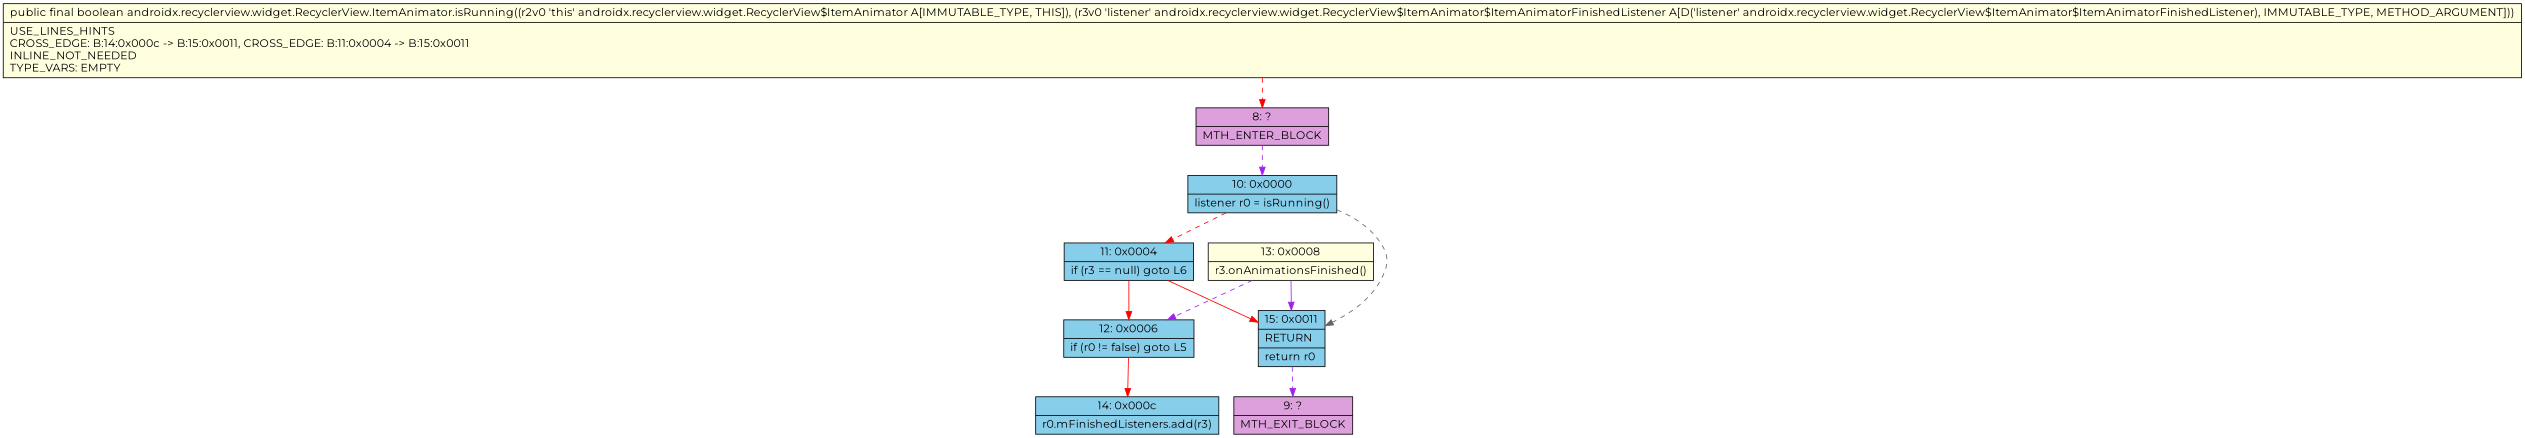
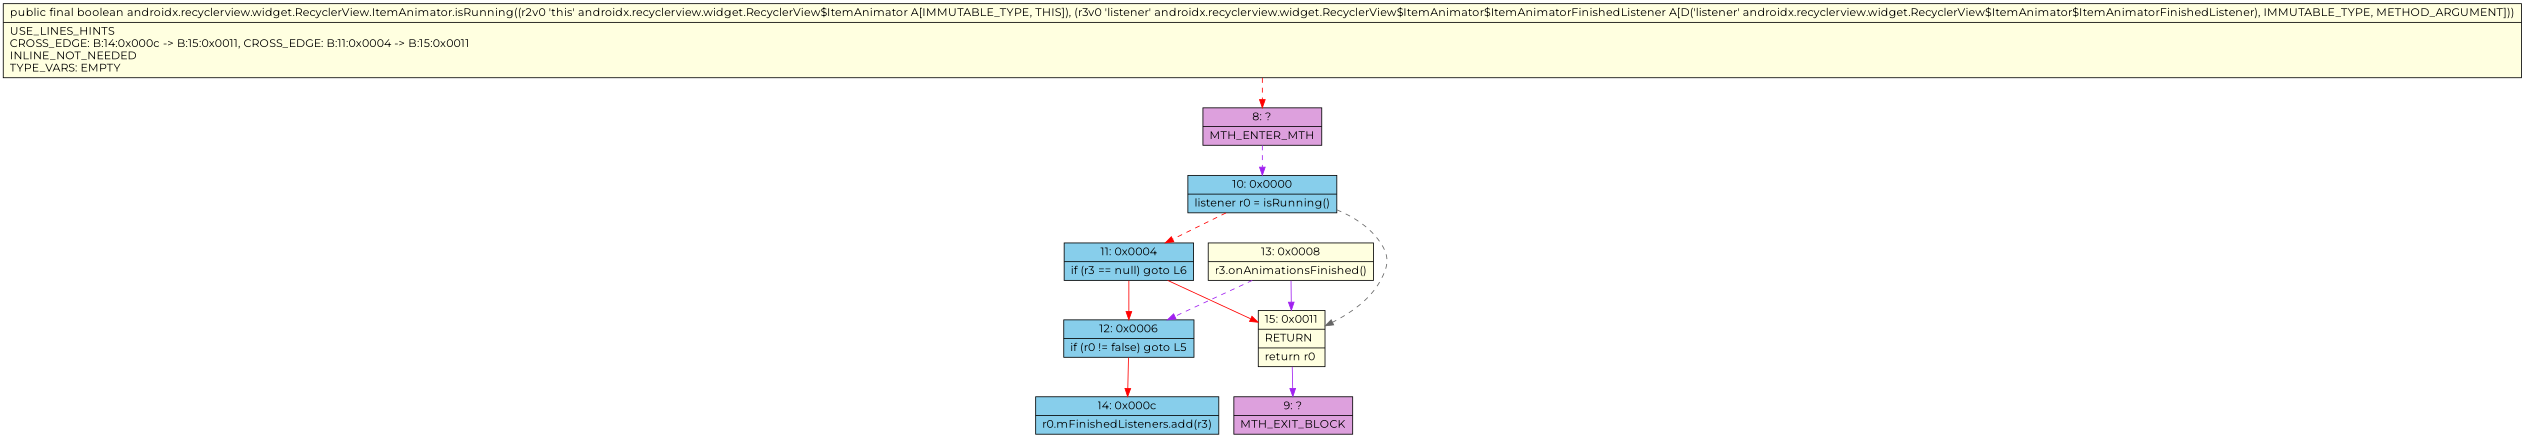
node "8: ?": text "MTH_ENTER_BLOCK" -> "MTH_ENTER_MTH"
node "15: 0x0011": fillcolor skyblue -> lightyellow
edge "15: 0x0011" -> "9: ?": style dashed -> solid
